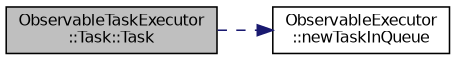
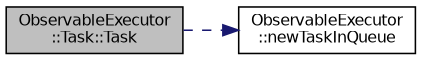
node "ObservableTaskExecutor ::Task::Task": label "ObservableTaskExecutor ::Task::Task" -> "ObservableExecutor ::Task::Task"
